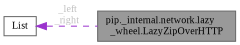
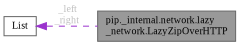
node "pip._internal.network.lazy _wheel.LazyZipOverHTTP": label "pip._internal.network.lazy _wheel.LazyZipOverHTTP" -> "pip._internal.network.lazy _network.LazyZipOverHTTP"
